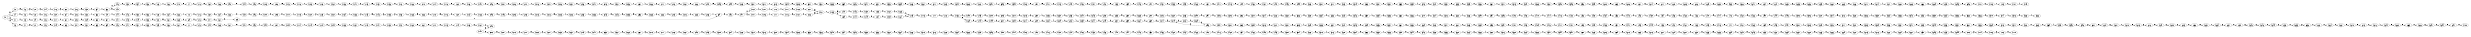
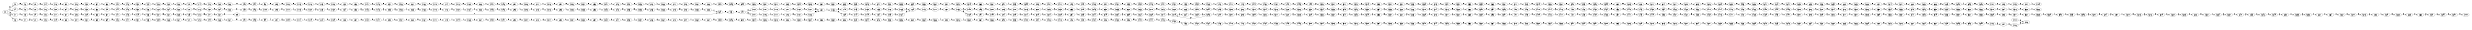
edge "S38" -> "S46": now "S42" -> "S46"
edge "S197" -> "S192": reversed
edge "S708" -> "S710": reversed
